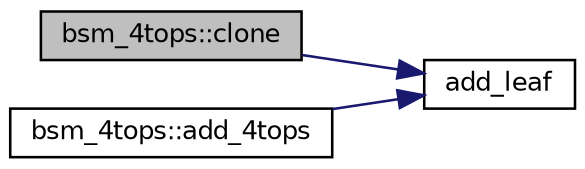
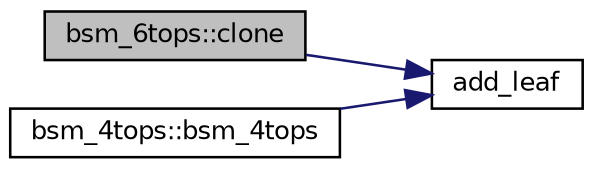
node "bsm_4tops::clone": label "bsm_4tops::clone" -> "bsm_6tops::clone"
node "bsm_4tops::add_4tops": label "bsm_4tops::add_4tops" -> "bsm_4tops::bsm_4tops"
